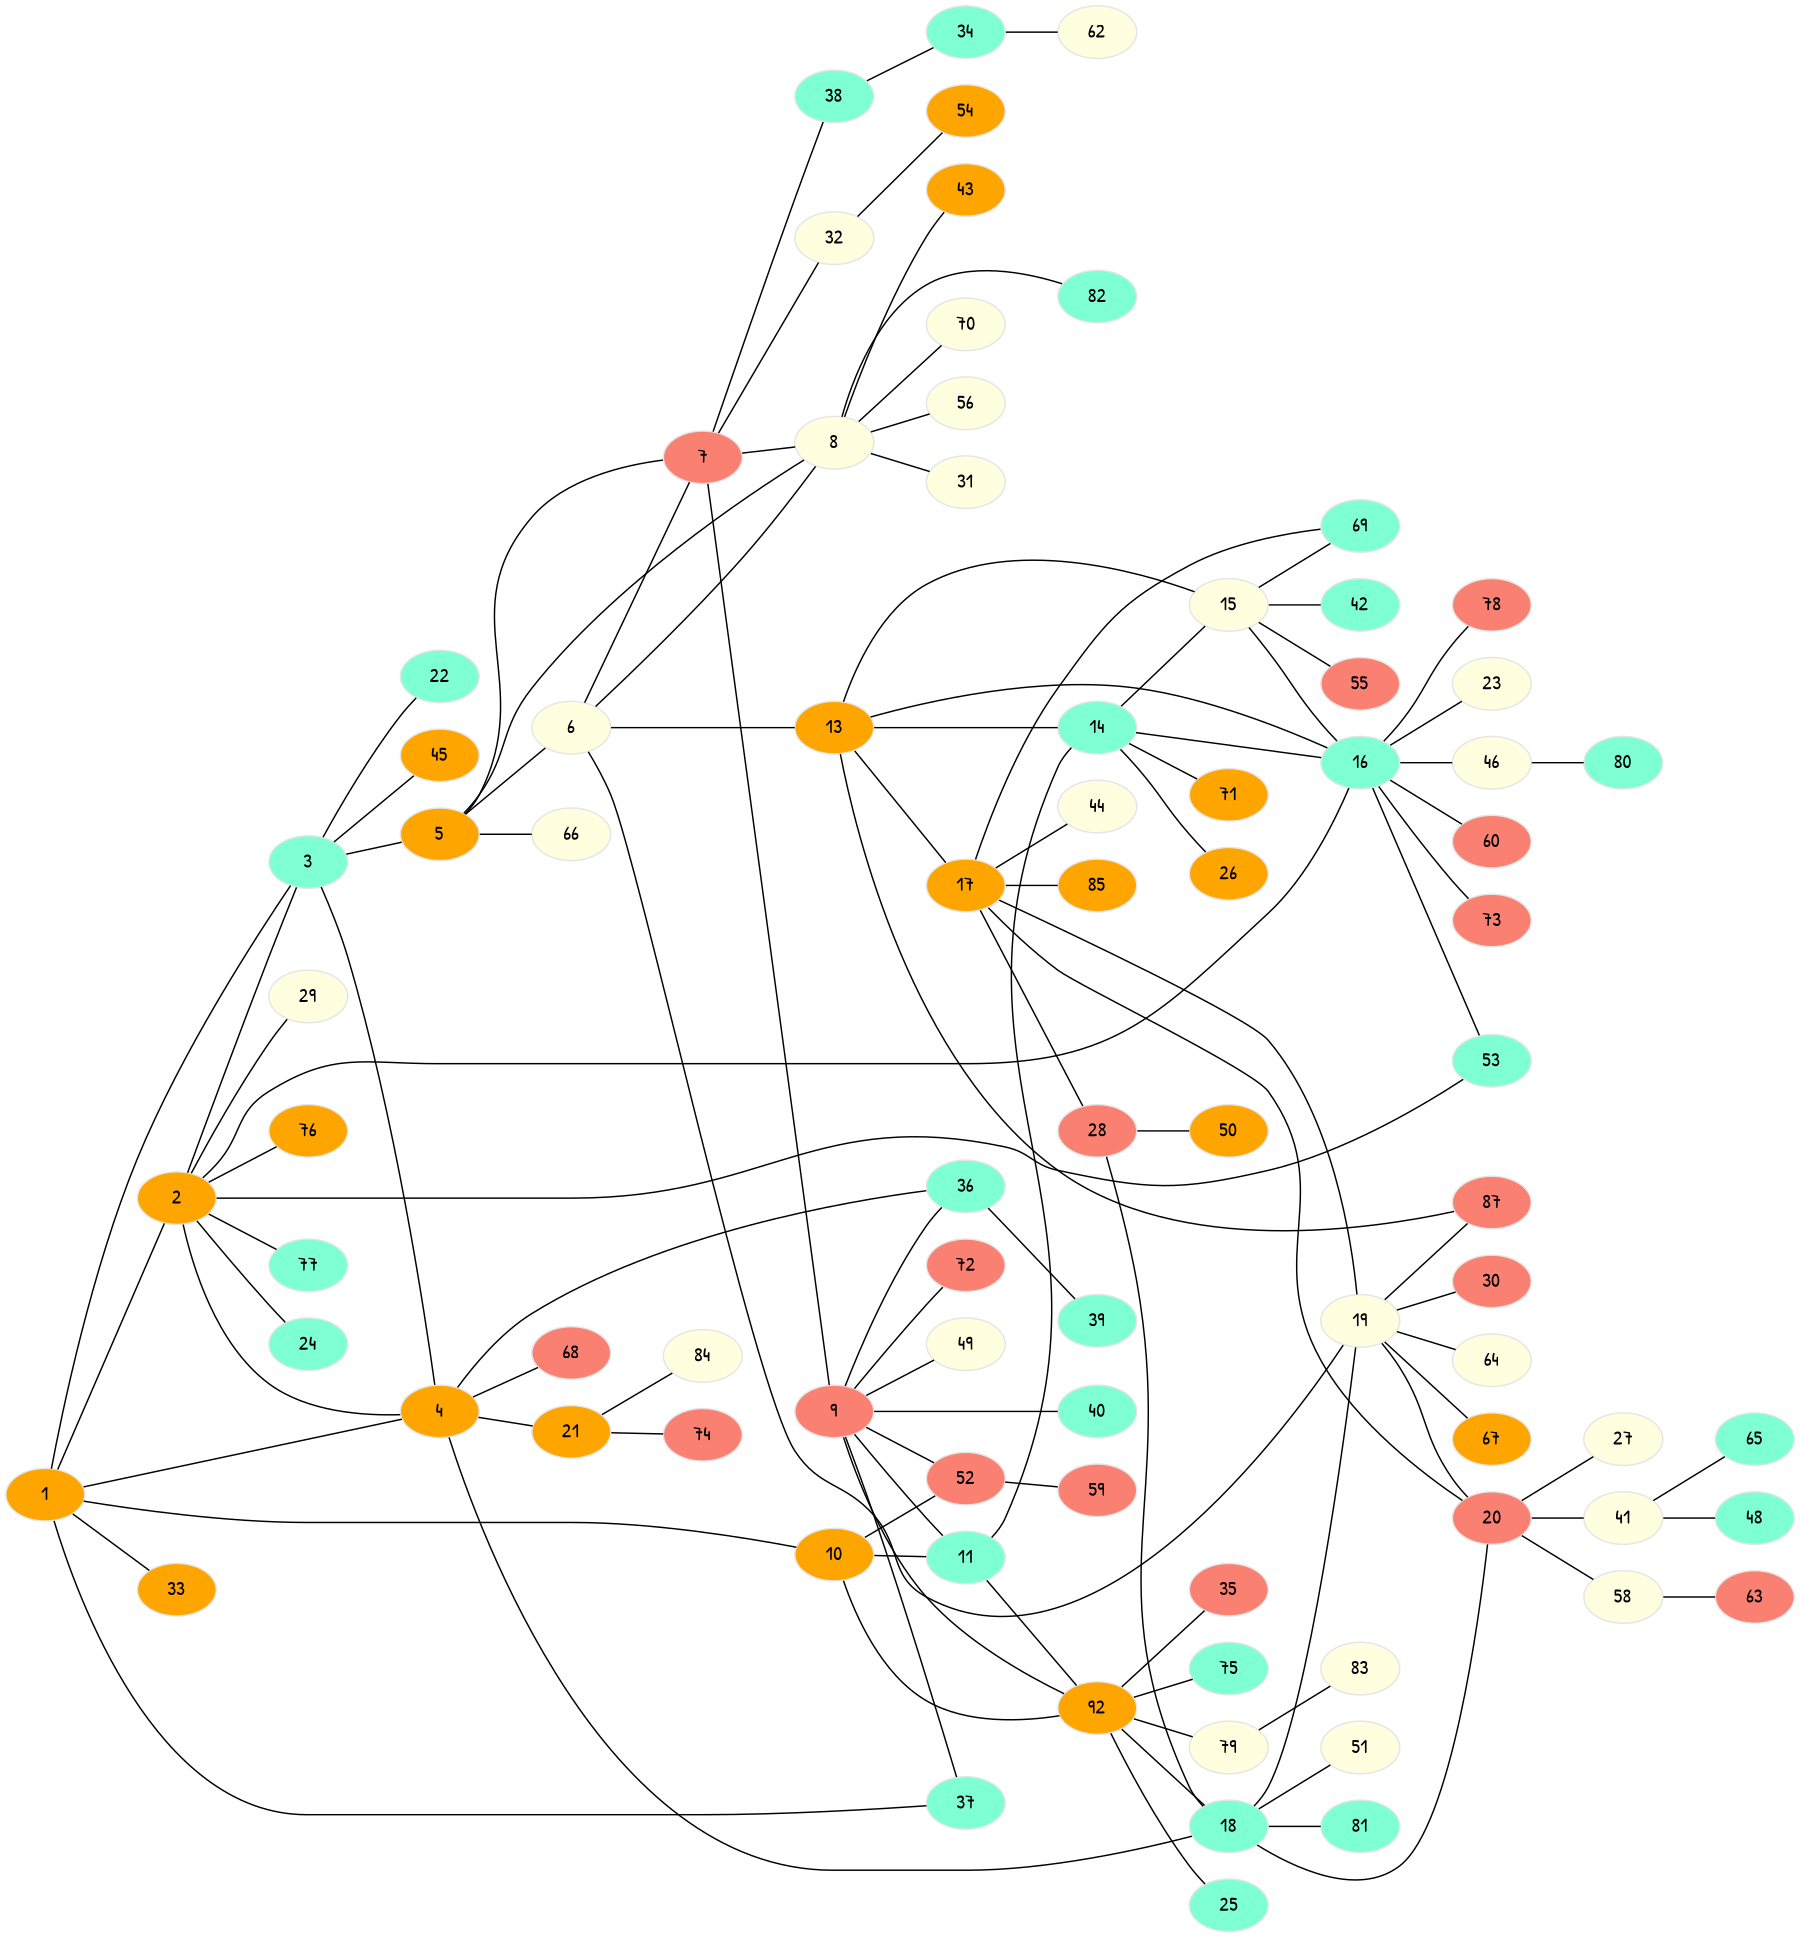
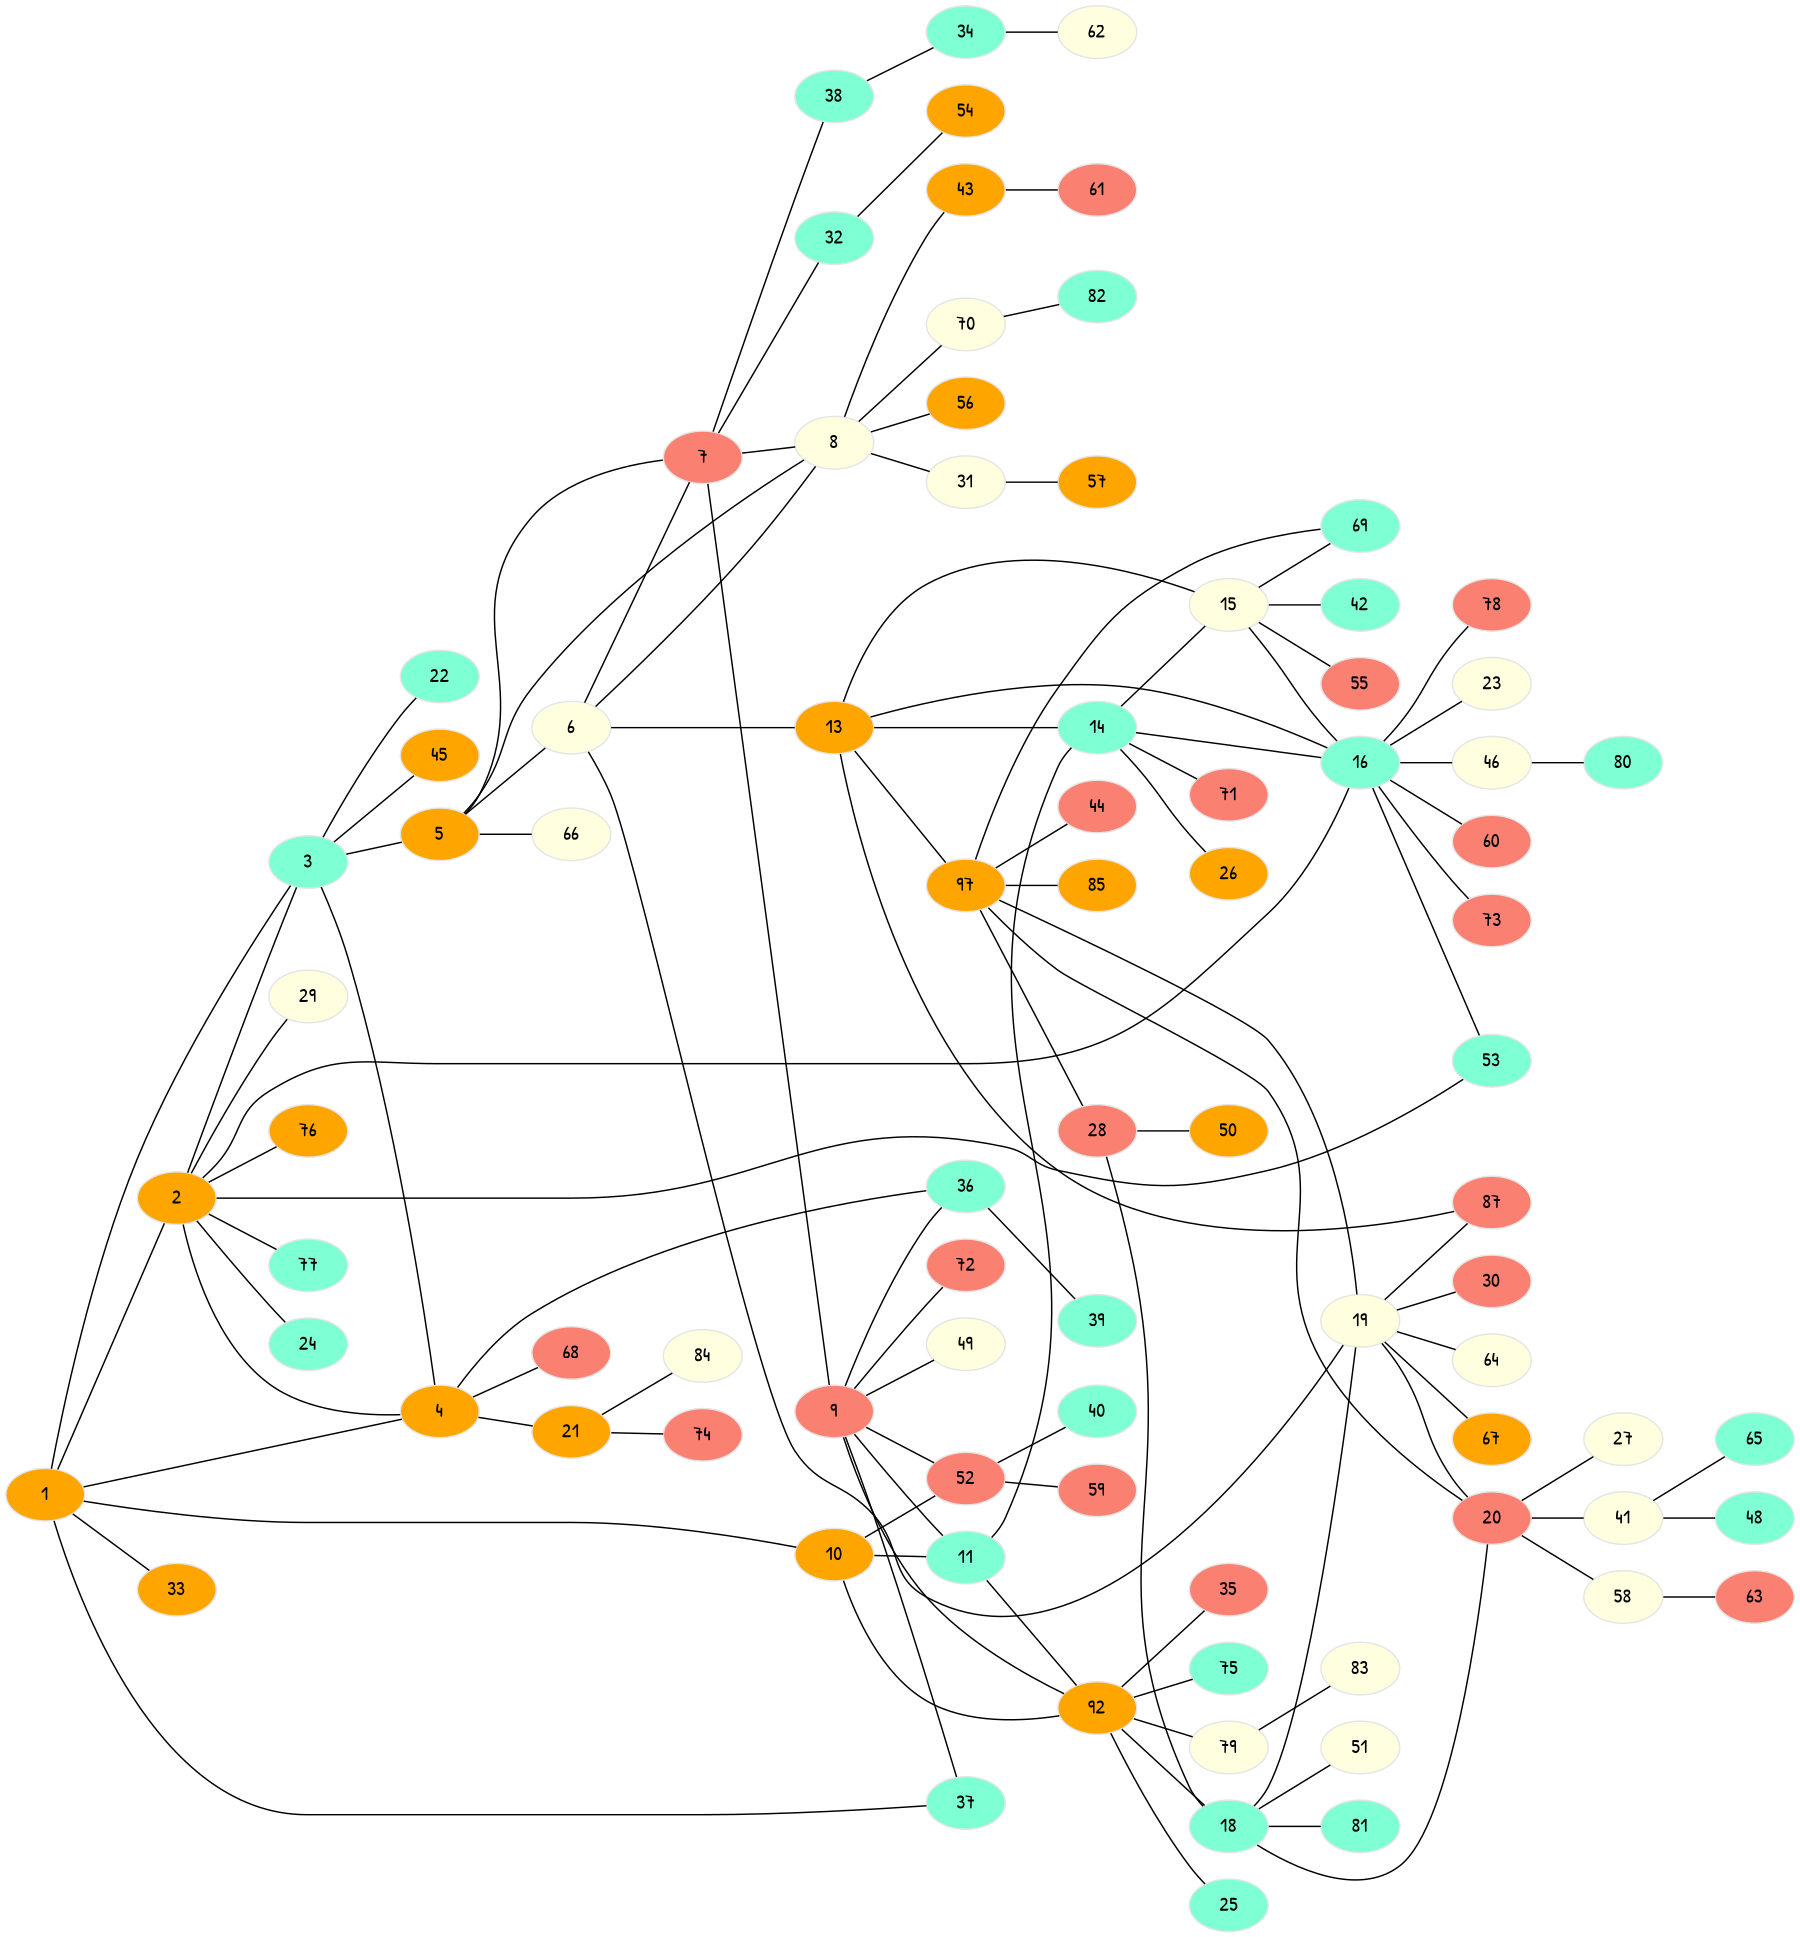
node "61": added
node "32": fillcolor lightyellow -> aquamarine
edge "82" -- "8": now "82" -- "70"
node "56": fillcolor lightyellow -> orange
node "57": added
node "71": fillcolor orange -> salmon
node "44": fillcolor lightyellow -> salmon
node "17": label "17" -> "97"
edge "9" -- "40": now "52" -- "40"
edge "4" -- "18": removed
